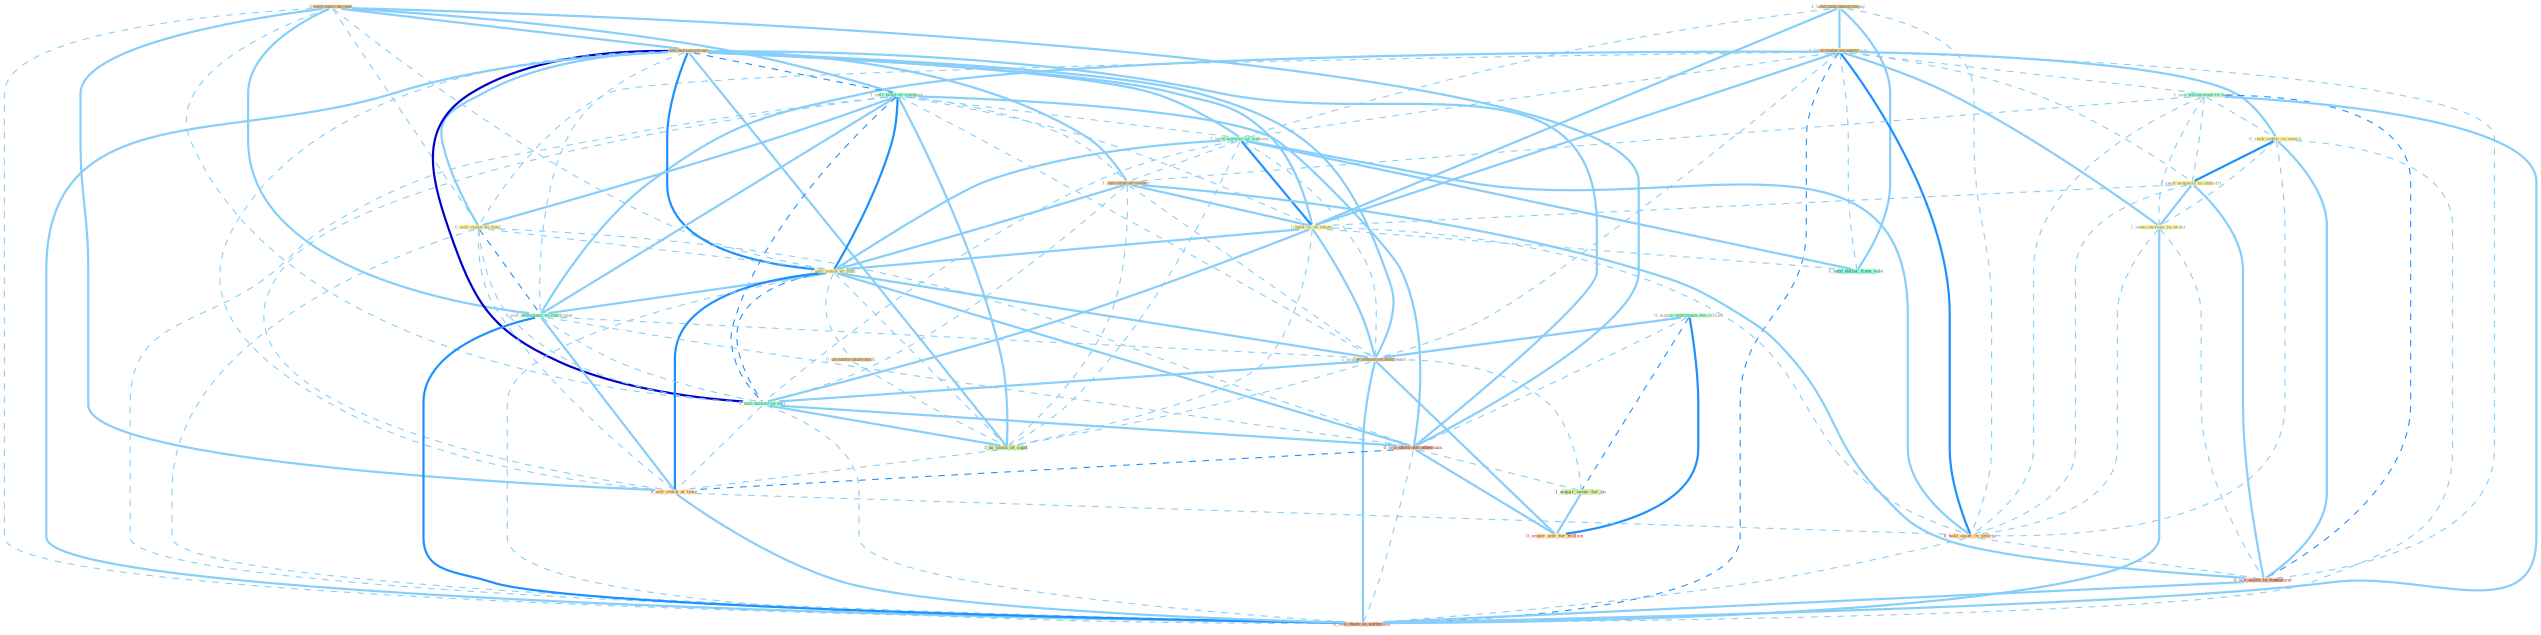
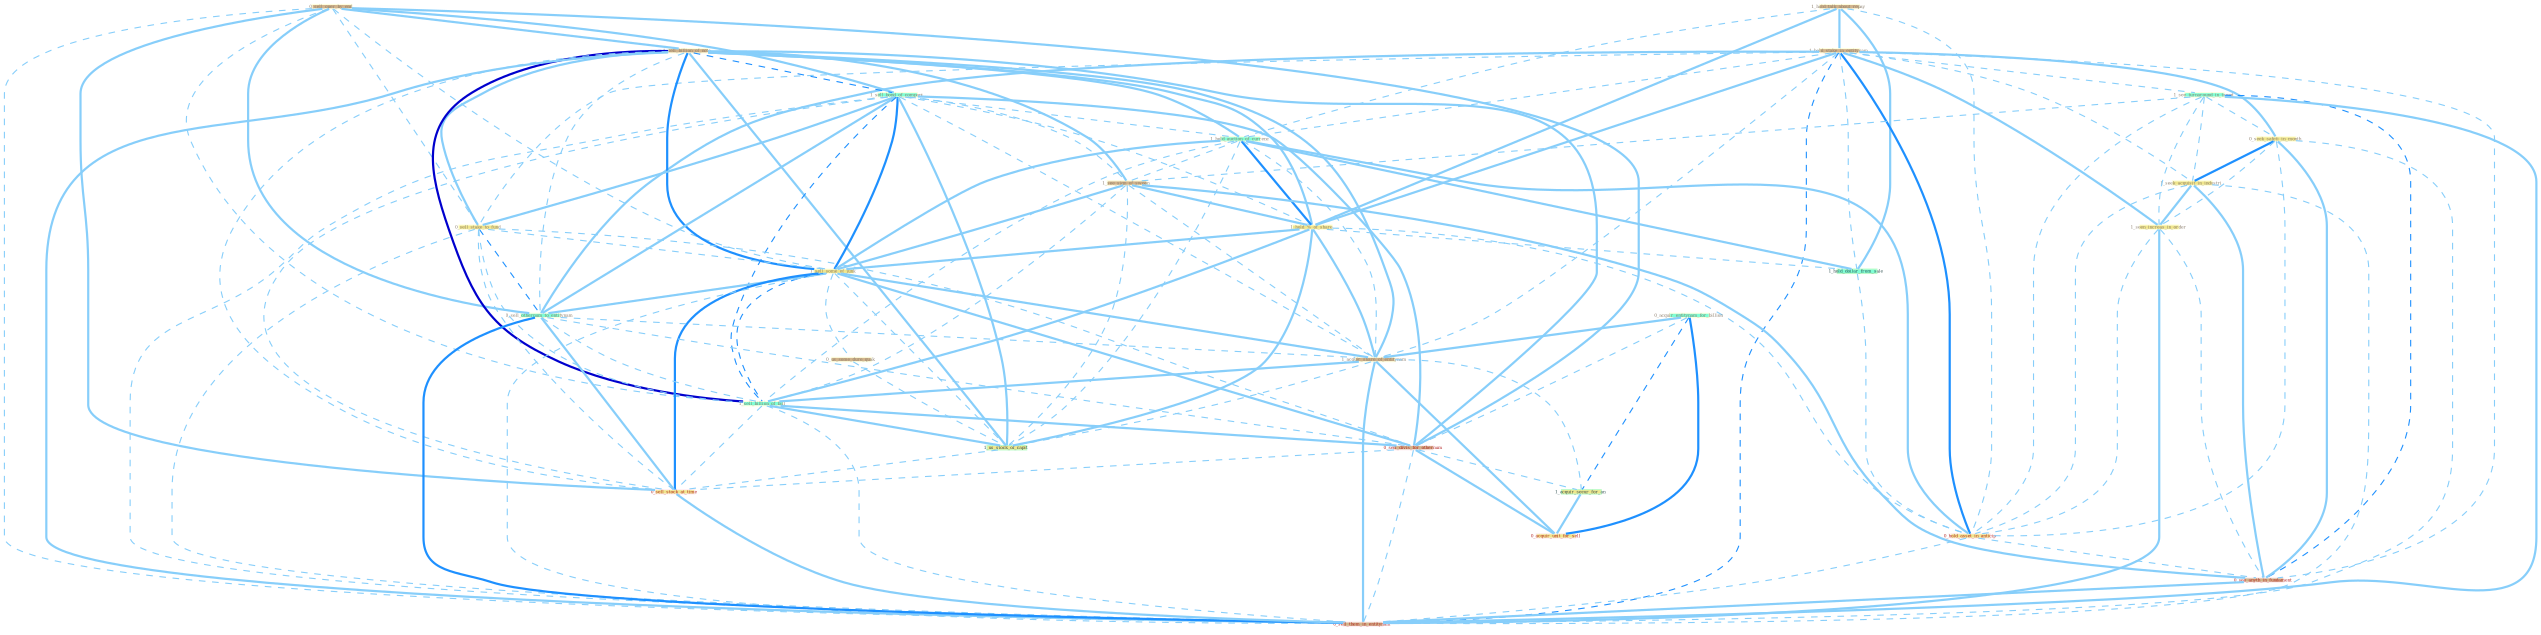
edge "1_seek_acquisit_in_industri" -- "1_hold_%_of_share": now "1_seek_acquisit_in_industri" -- "0_sell_them_in_entitynam"
edge "1_hold_%_of_share" -- "1_us_stock_of_capit": style dashed -> bold
edge "0_sell_divis_for_othernum" -- "0_sell_stock_at_time": color #1e90ff -> #87cefa
edge "0_sell_stock_at_time" -- "0_hold_asset_in_anticip": now "1_hold_dollar_from_sale" -- "0_hold_asset_in_anticip"
node "0_acquir_unit_for_million": label "0_acquir_unit_for_million" -> "0_acquir_unit_for_sell"
